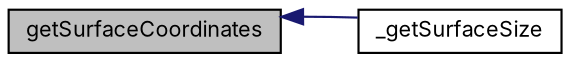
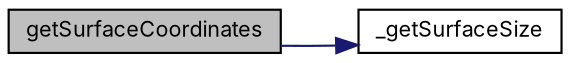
edge "_getSurfaceSize" -> "getSurfaceCoordinates": reversed
